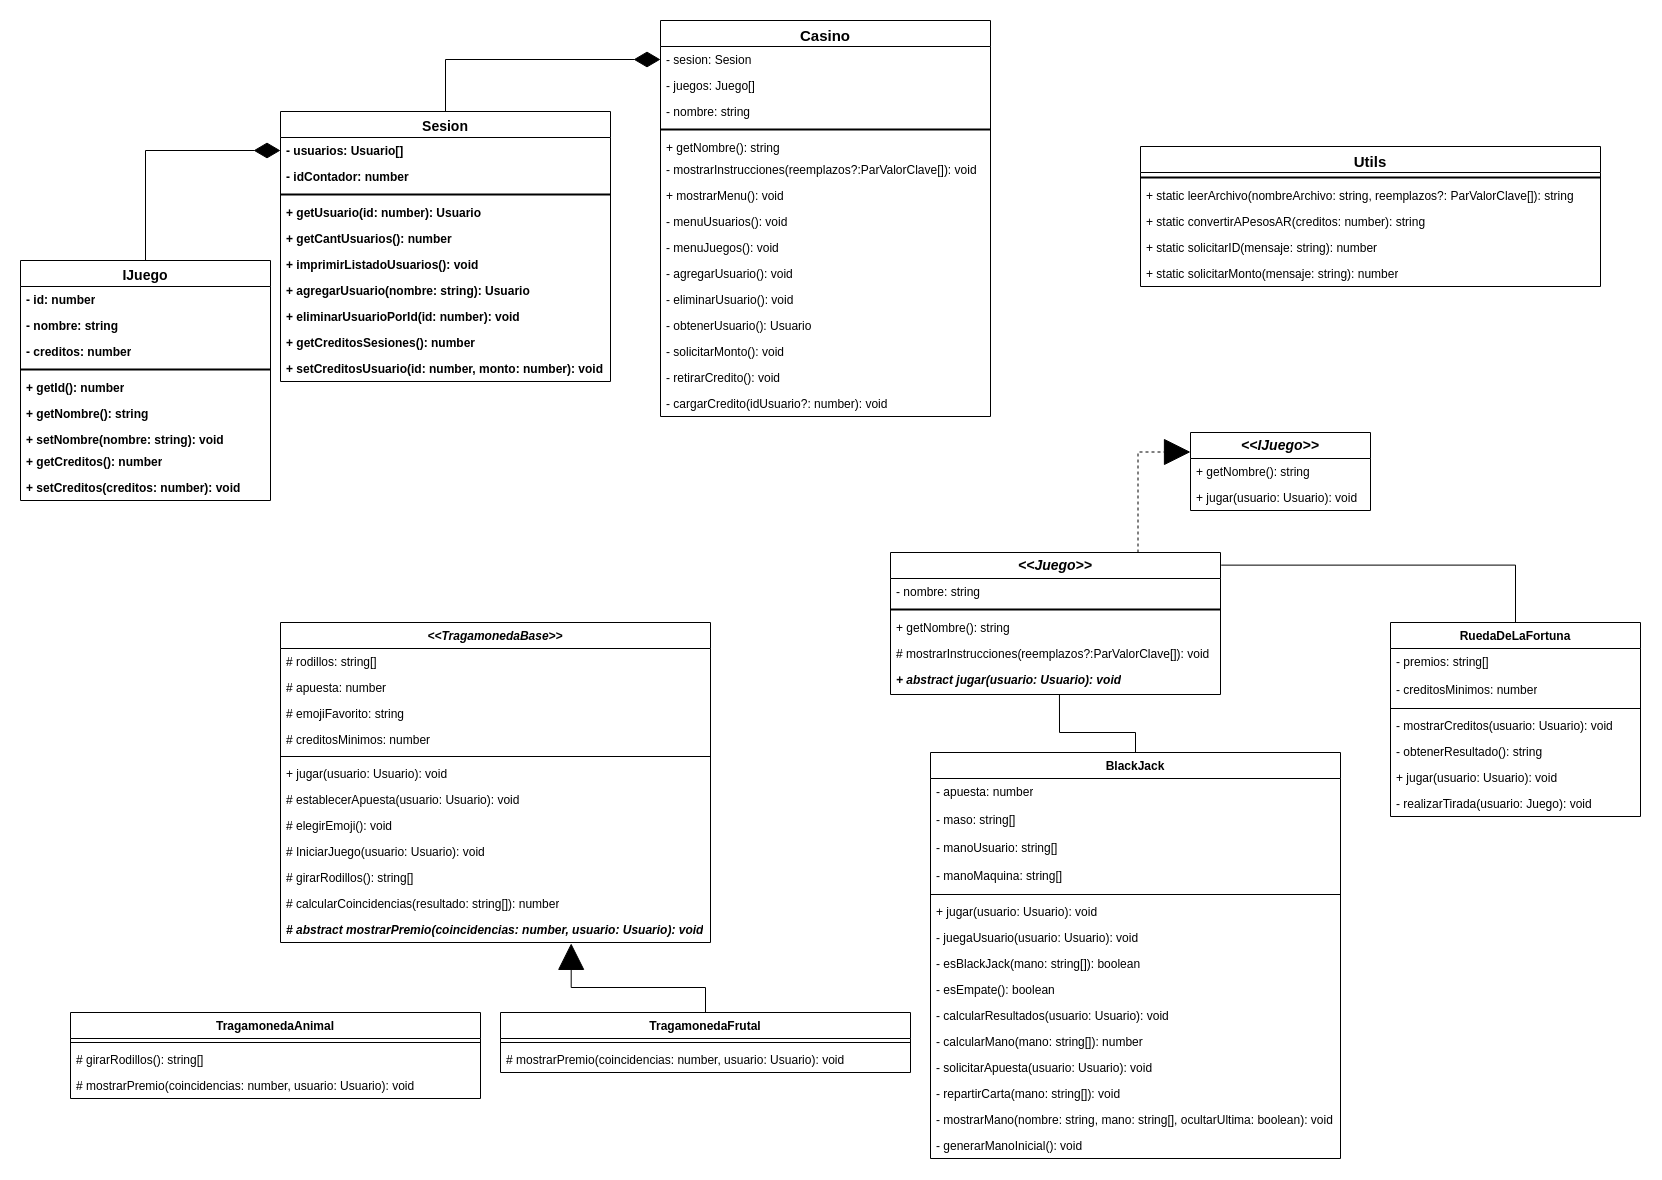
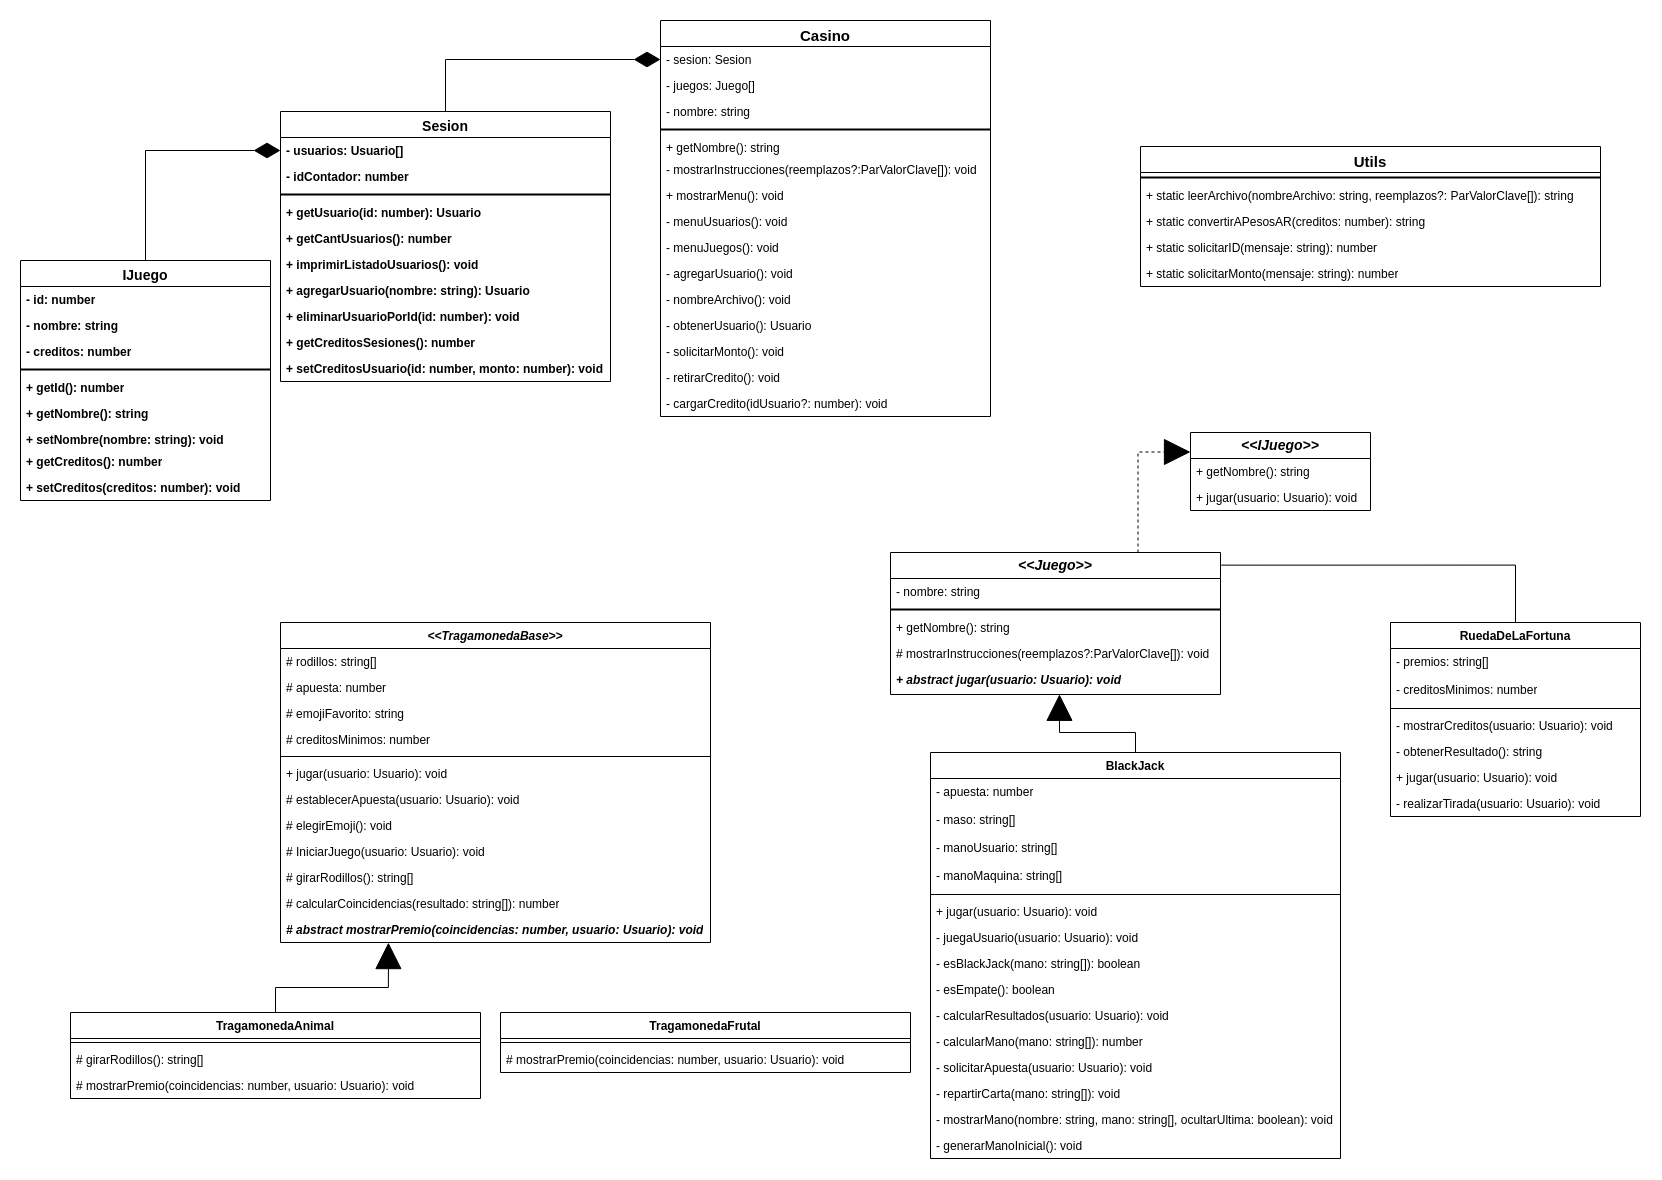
node "- eliminarUsuario(): void": label "- eliminarUsuario(): void" -> "- nombreArchivo(): void"
edge "+ abstract jugar(usuario: Usuario): void" -- "BlackJack": arrowhead none -> block
node "- realizarTirada(usuario: Juego): void": label "- realizarTirada(usuario: Juego): void" -> "- realizarTirada(usuario: Usuario): void"
edge "TragamonedaAnimal" -> "# abstract mostrarPremio(coincidencias: number, usuario: Usuario): void": added
edge "TragamonedaFrutal" -> "# abstract mostrarPremio(coincidencias: number, usuario: Usuario): void": removed
